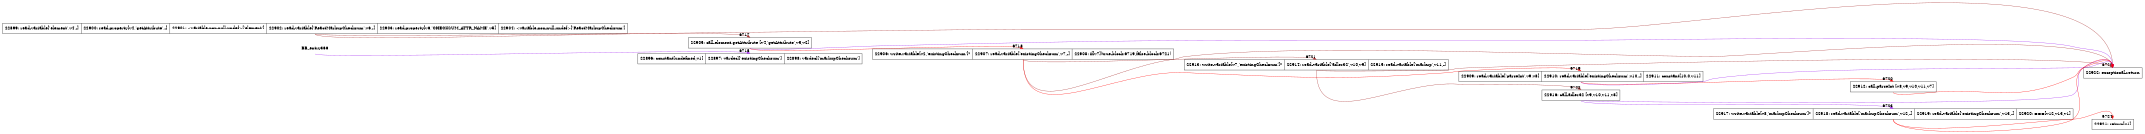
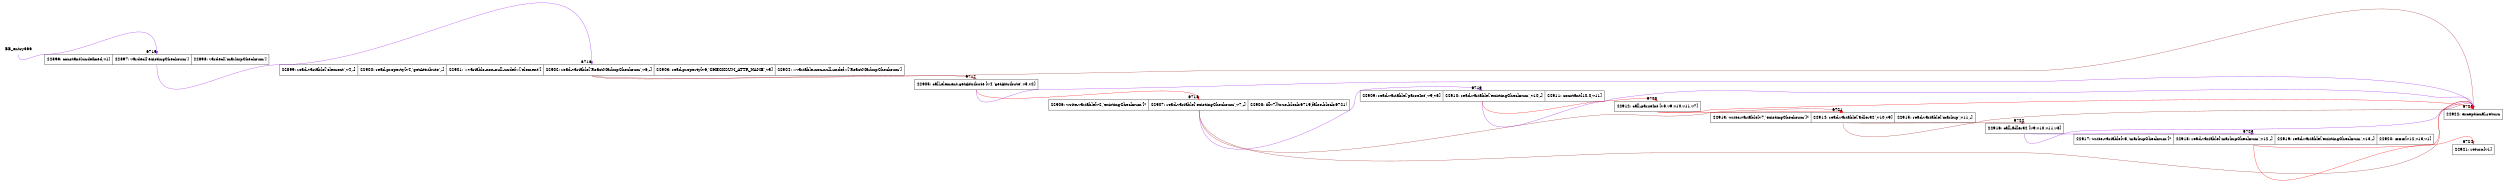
edge "22896: constant[undefined,v1]" -> "22899: read-variable['element',v4,-]": added
edge "22906: write-variable[v2,'existingChecksum']*" -> "22909: read-variable['parseInt',v9,v8]": color red -> purple
edge "22912: call-parseInt [v8,v9,v10,v11,v7]" -> "22913: write-variable[v7,'existingChecksum']*": added
